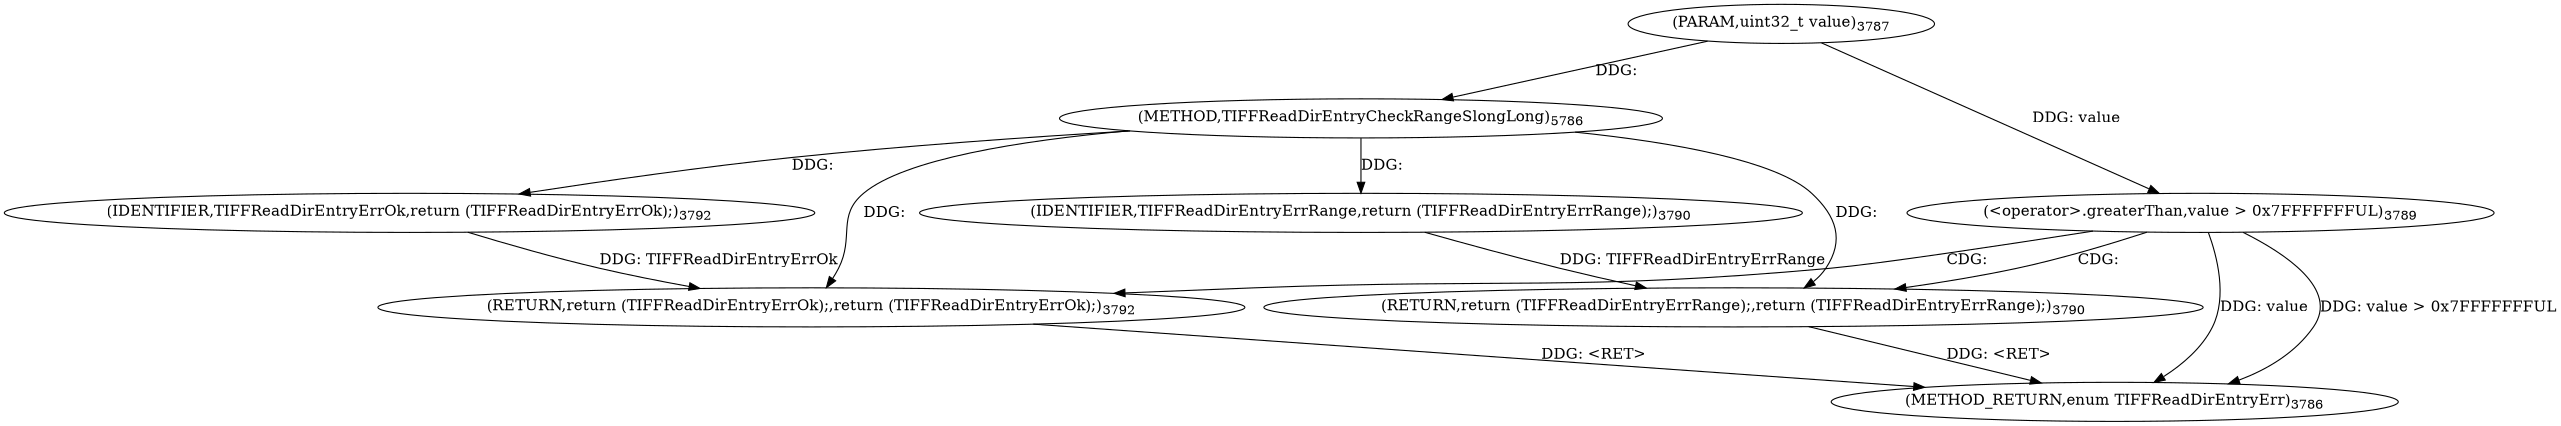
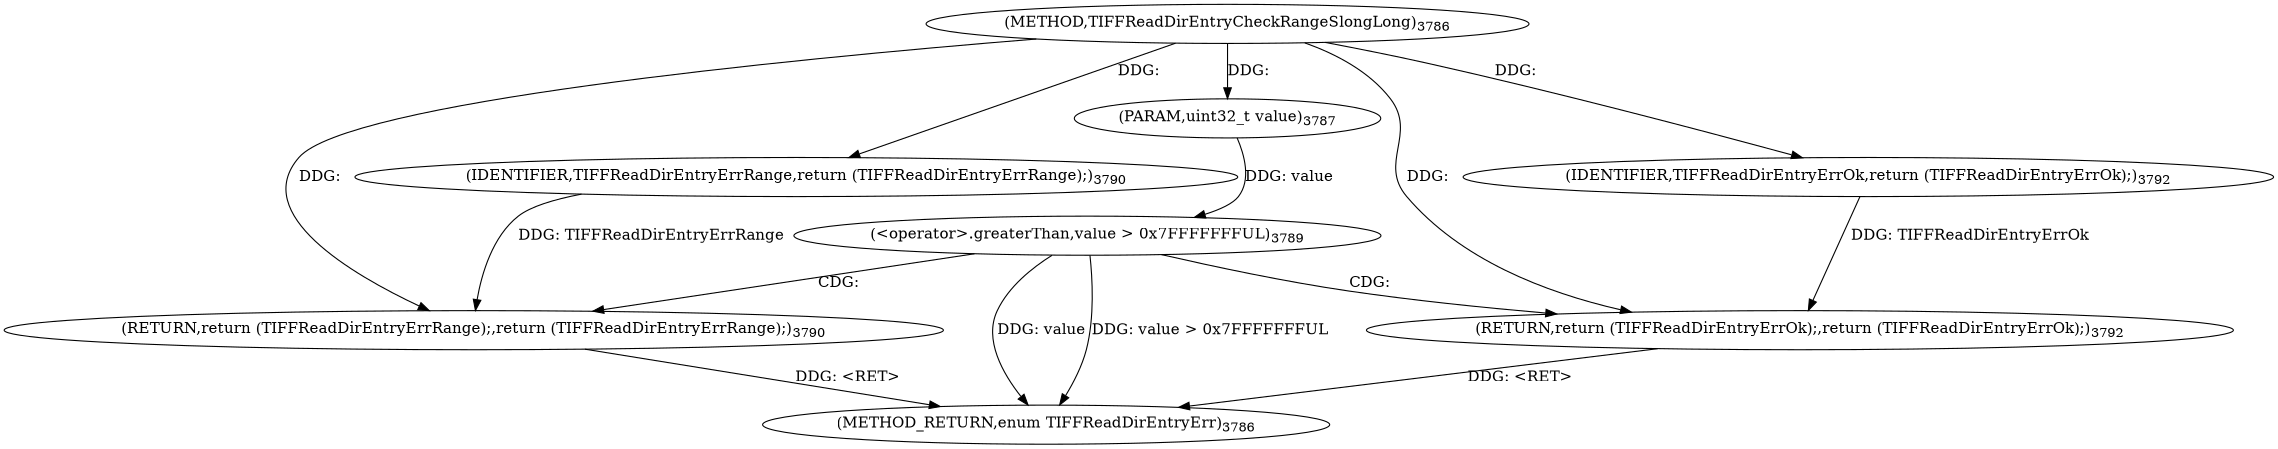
edge "(PARAM,uint32_t value)" -> "(METHOD,TIFFReadDirEntryCheckRangeSlongLong)": reversed
node "(METHOD,TIFFReadDirEntryCheckRangeSlongLong)": text "5786" -> "3786"
